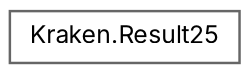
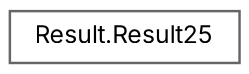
node "Kraken.Result25": label "Kraken.Result25" -> "Result.Result25"
